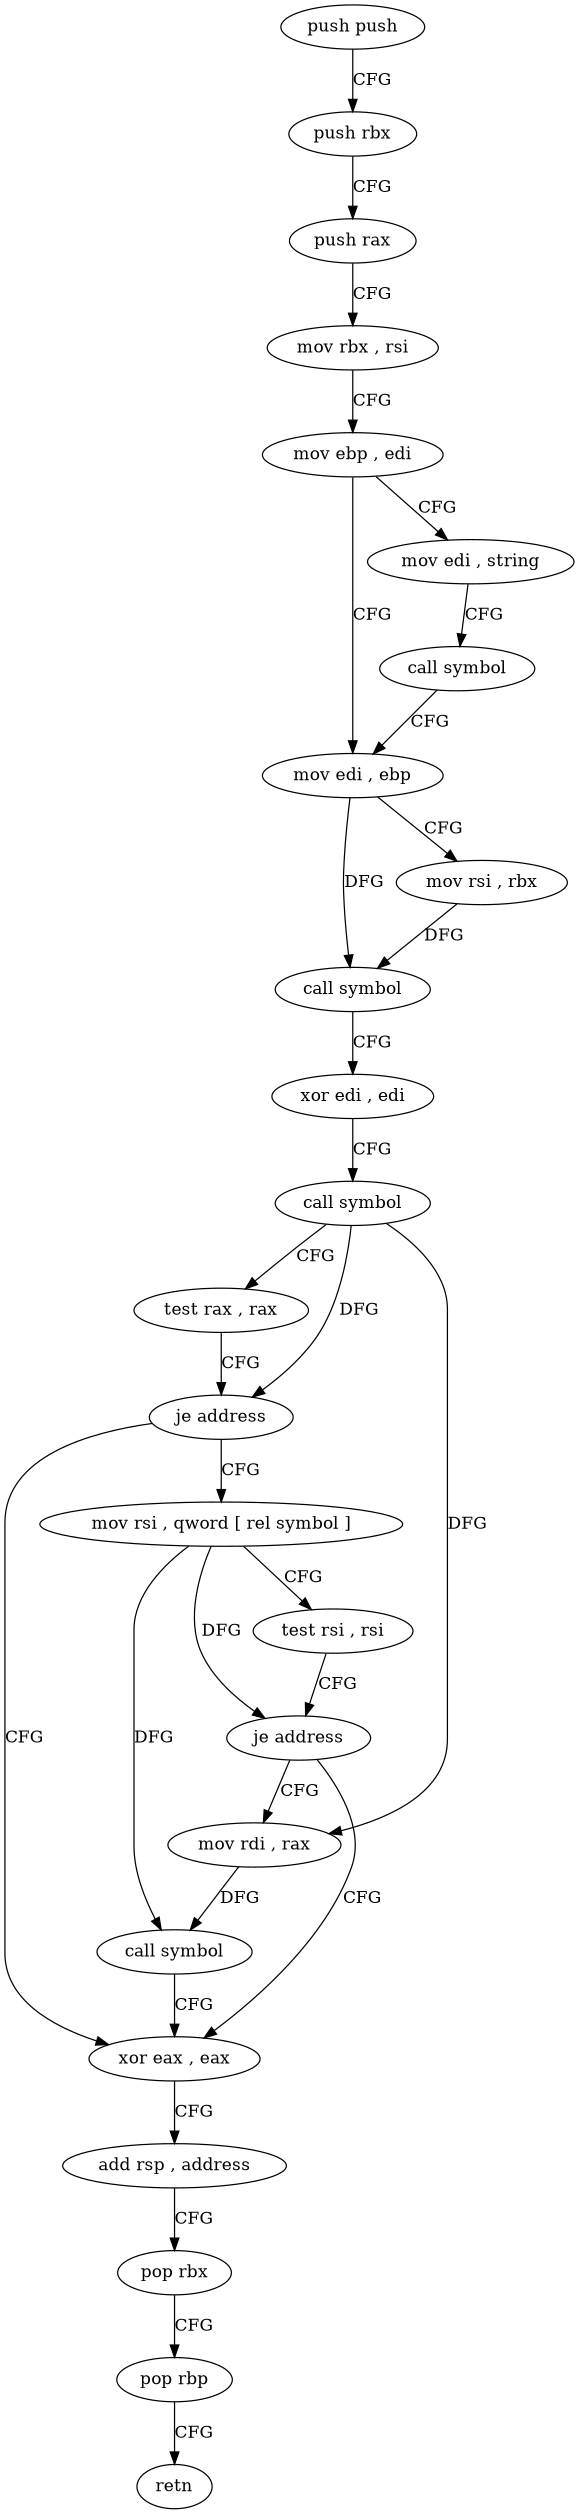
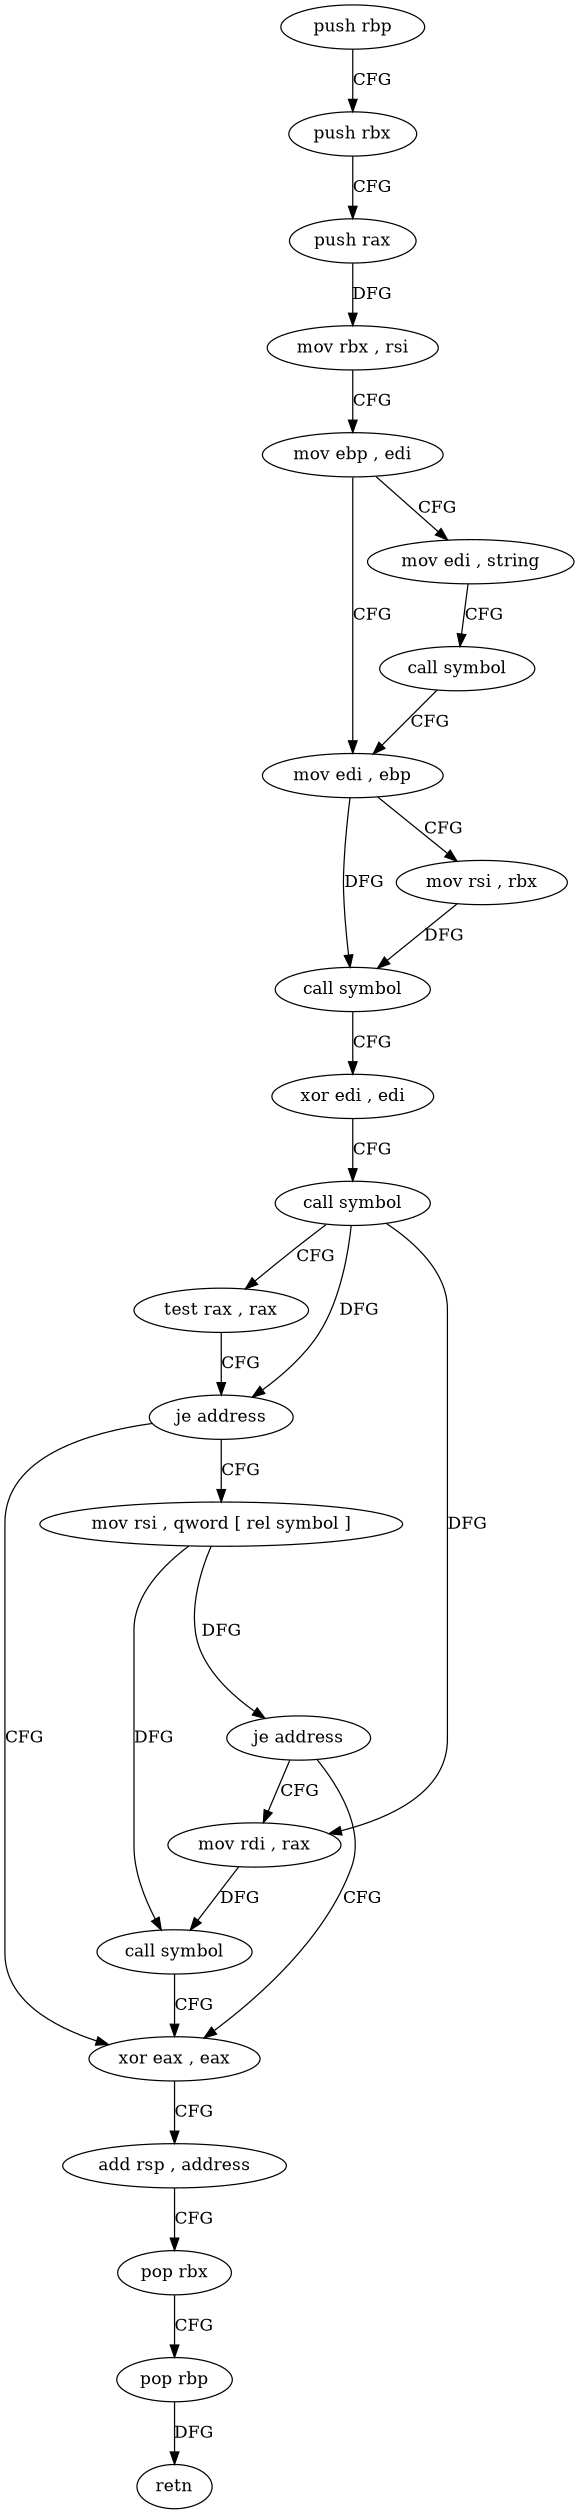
node "push push": label "push push" -> "push rbp"
edge "push rax" -> "mov rbx , rsi": label "CFG" -> "DFG"
node "test rsi , rsi": removed
edge "pop rbp" -> "retn": label "CFG" -> "DFG"
